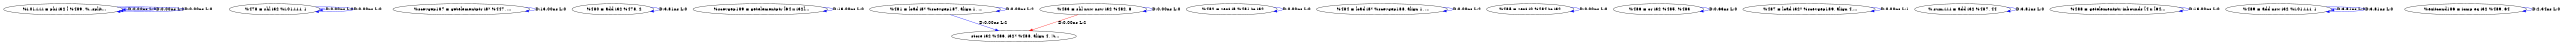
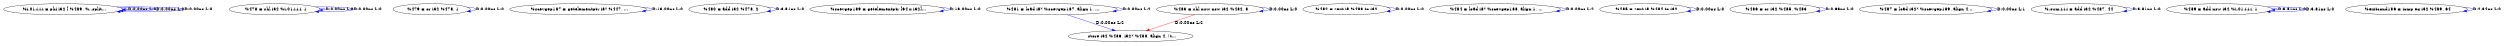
node "%479 = or i32 %478, 1": added
node "%482 = zext i8 %481 to i32": label "%482 = zext i8 %481 to i32" -> "%482 = zext i8 %483 to i32"
node "%485 = zext i0 %484 to i32": label "%485 = zext i0 %484 to i32" -> "%485 = zext i8 %484 to i32"
node "%488 = getelementptr inbounds [4 x [64...": removed
